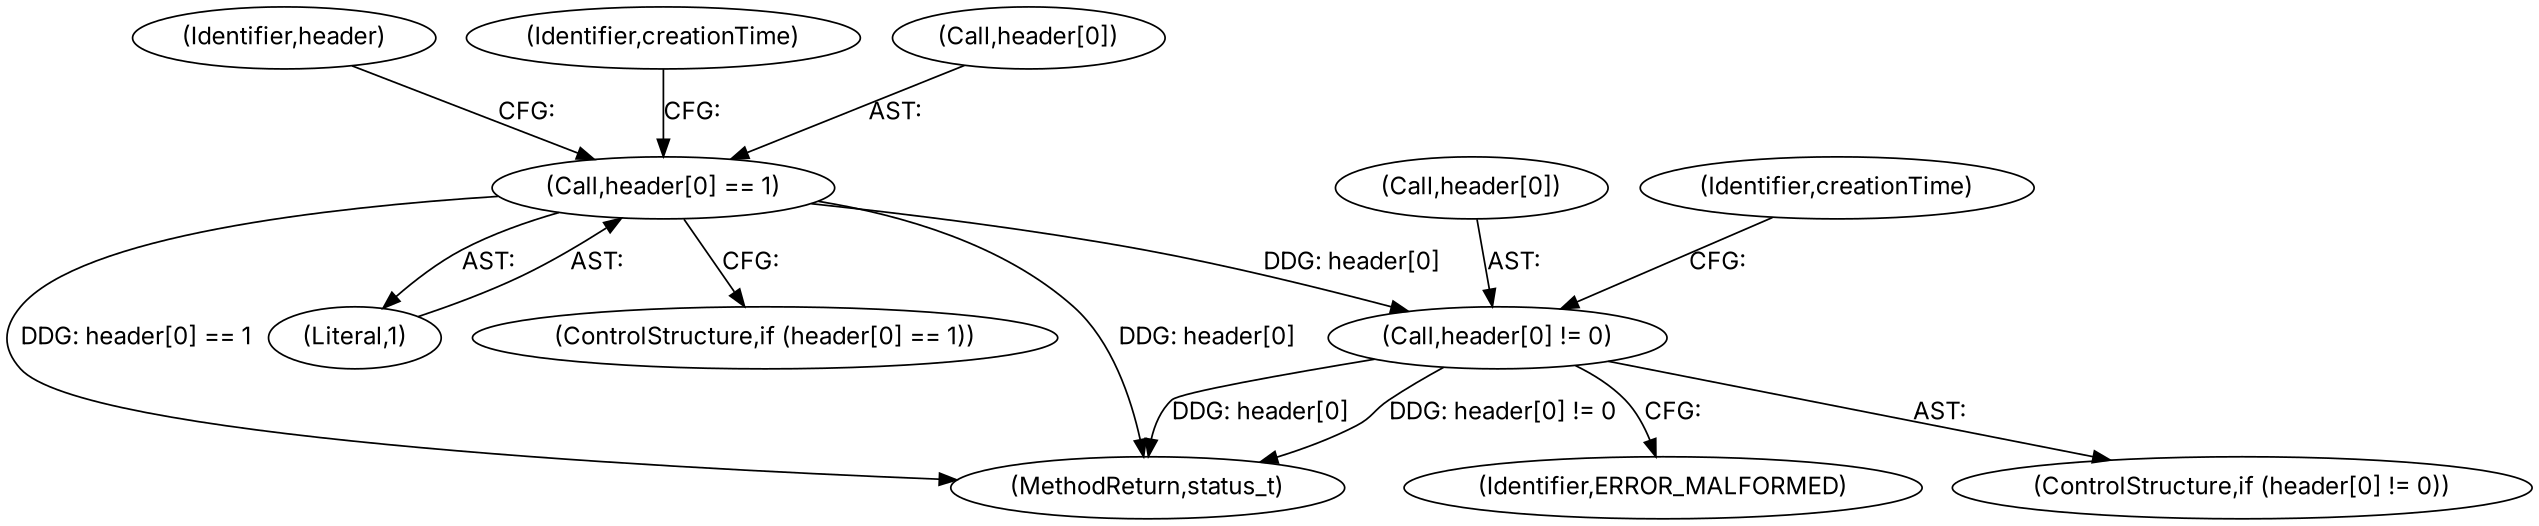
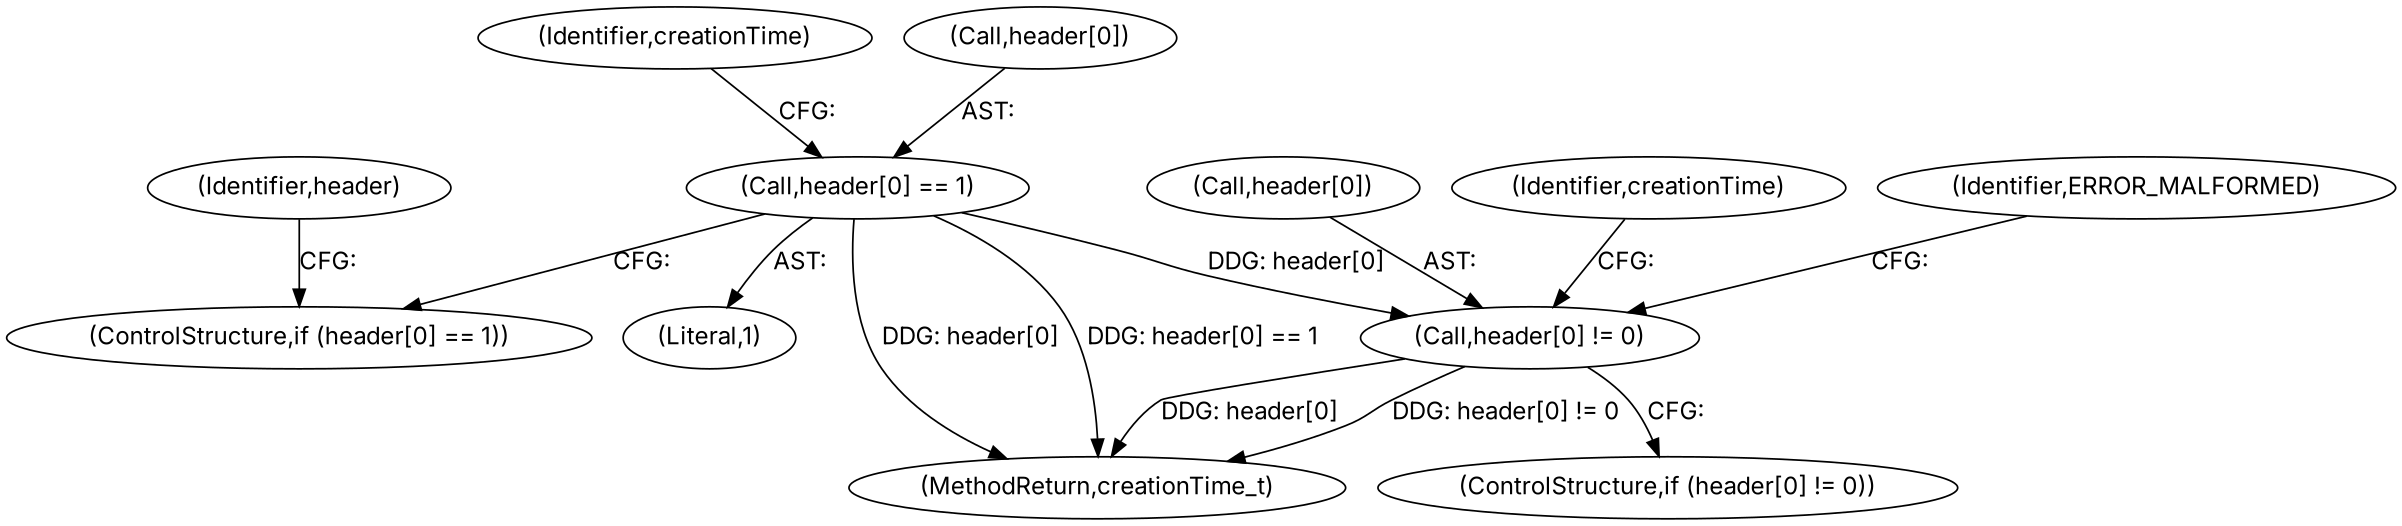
edge "(Identifier,header)" -> "(Call,header[0] == 1)": now "(Identifier,header)" -> "(ControlStructure,if (header[0] == 1))"
edge "(Literal,1)" -> "(Call,header[0] == 1)": removed, label "AST:"
edge "(Call,header[0] != 0)" -> "(Identifier,ERROR_MALFORMED)": reversed
edge "(Call,header[0] != 0)" -> "(ControlStructure,if (header[0] != 0))": label "AST: " -> "CFG: "
node "(MethodReturn,status_t)": label "(MethodReturn,status_t)" -> "(MethodReturn,creationTime_t)"
